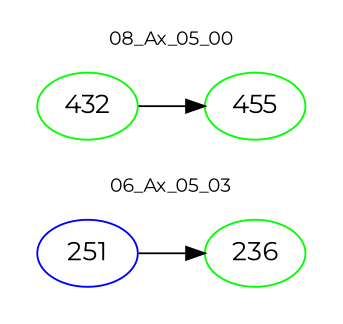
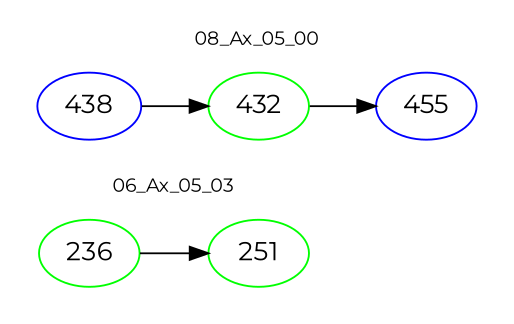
node "438": added
node "455": color green -> blue
node "251": color blue -> green
edge "251" -> "236": reversed
